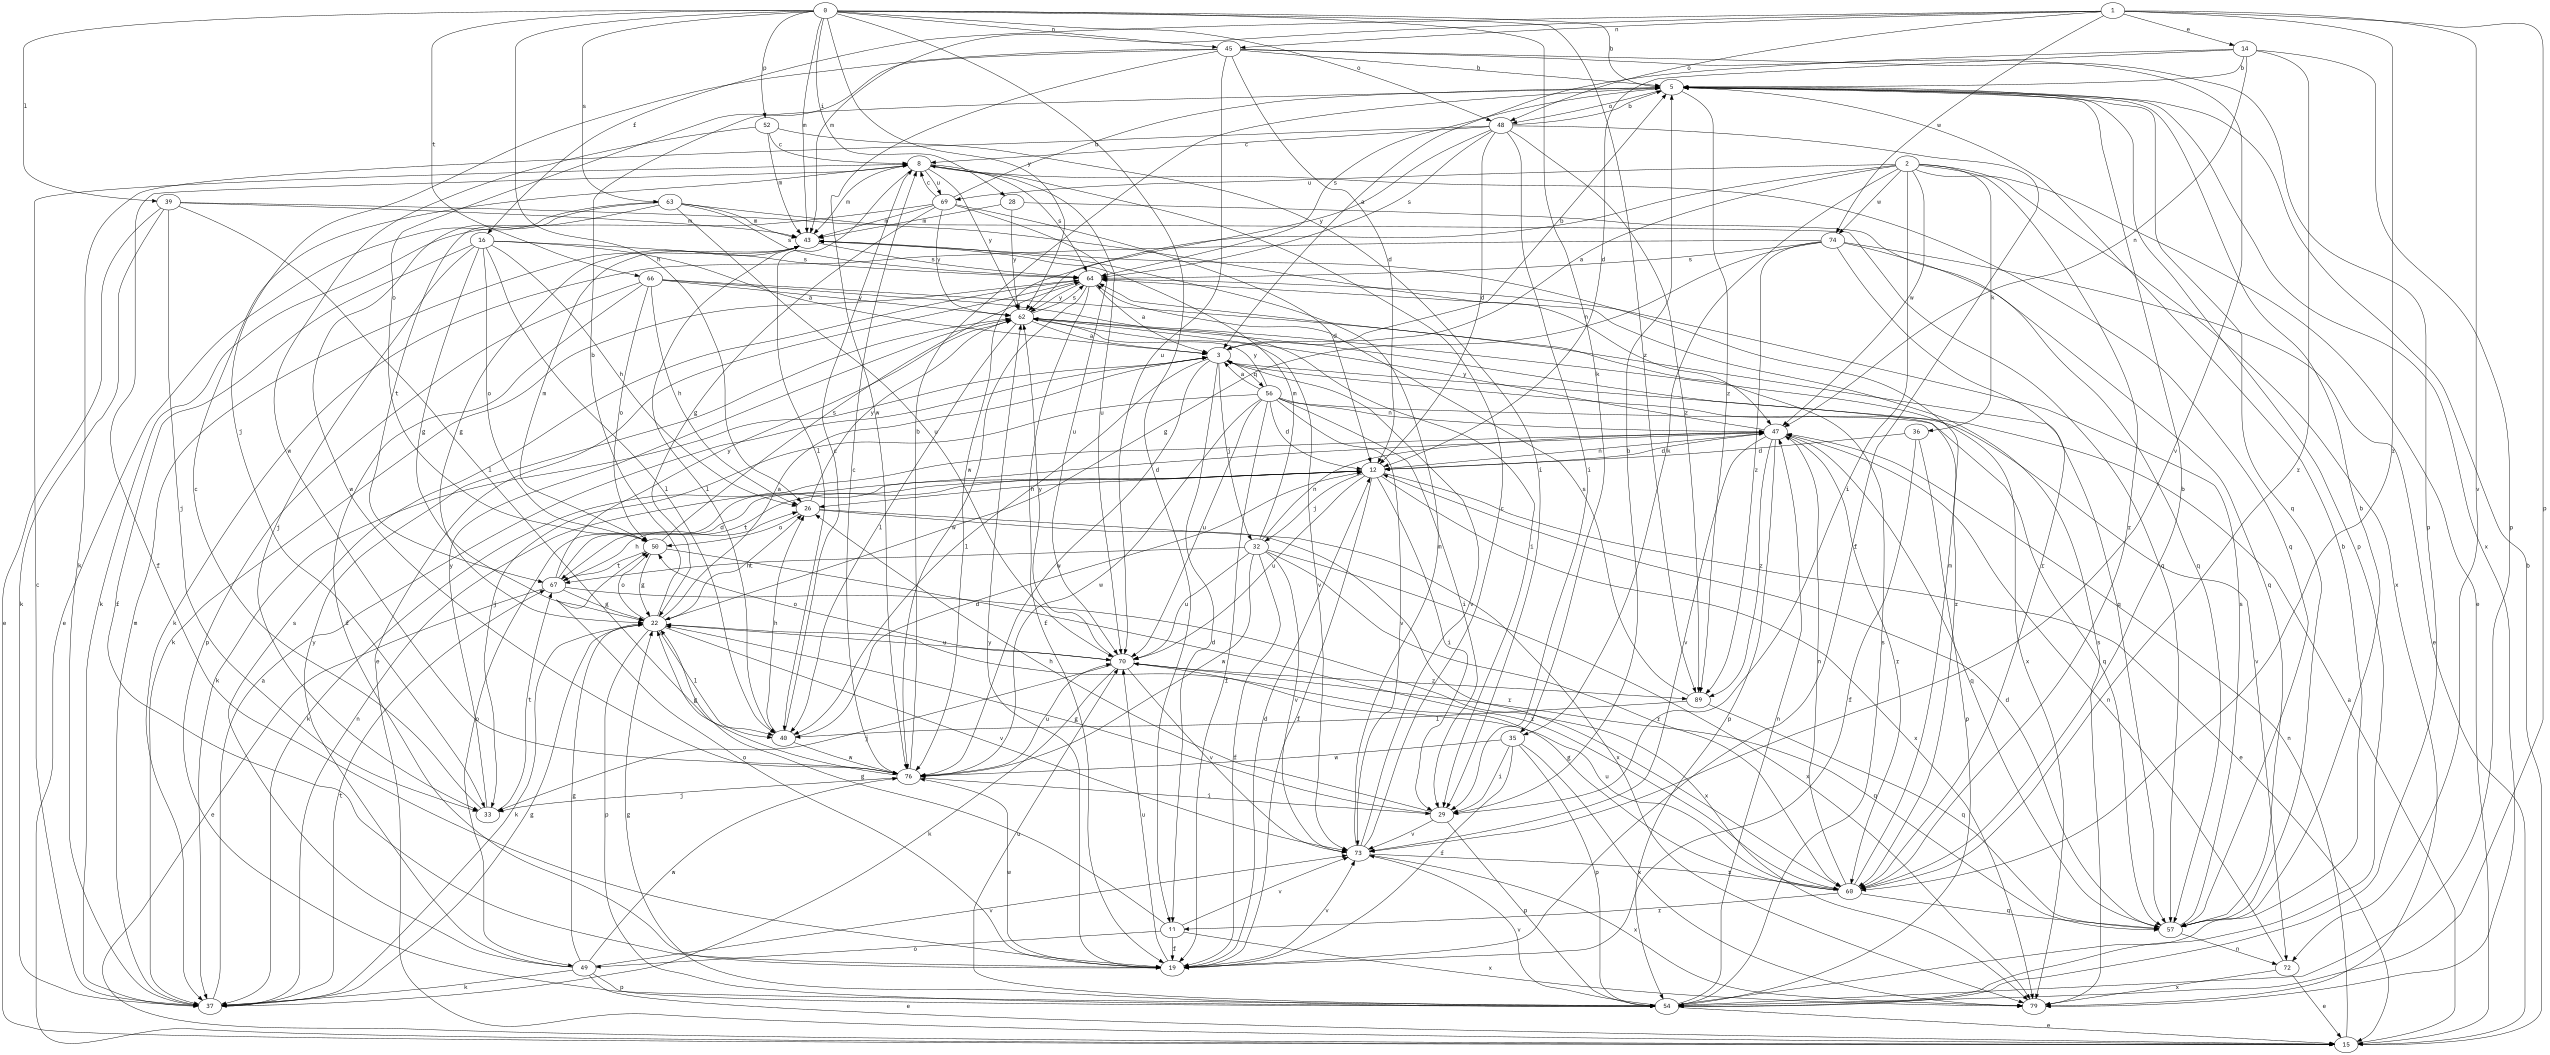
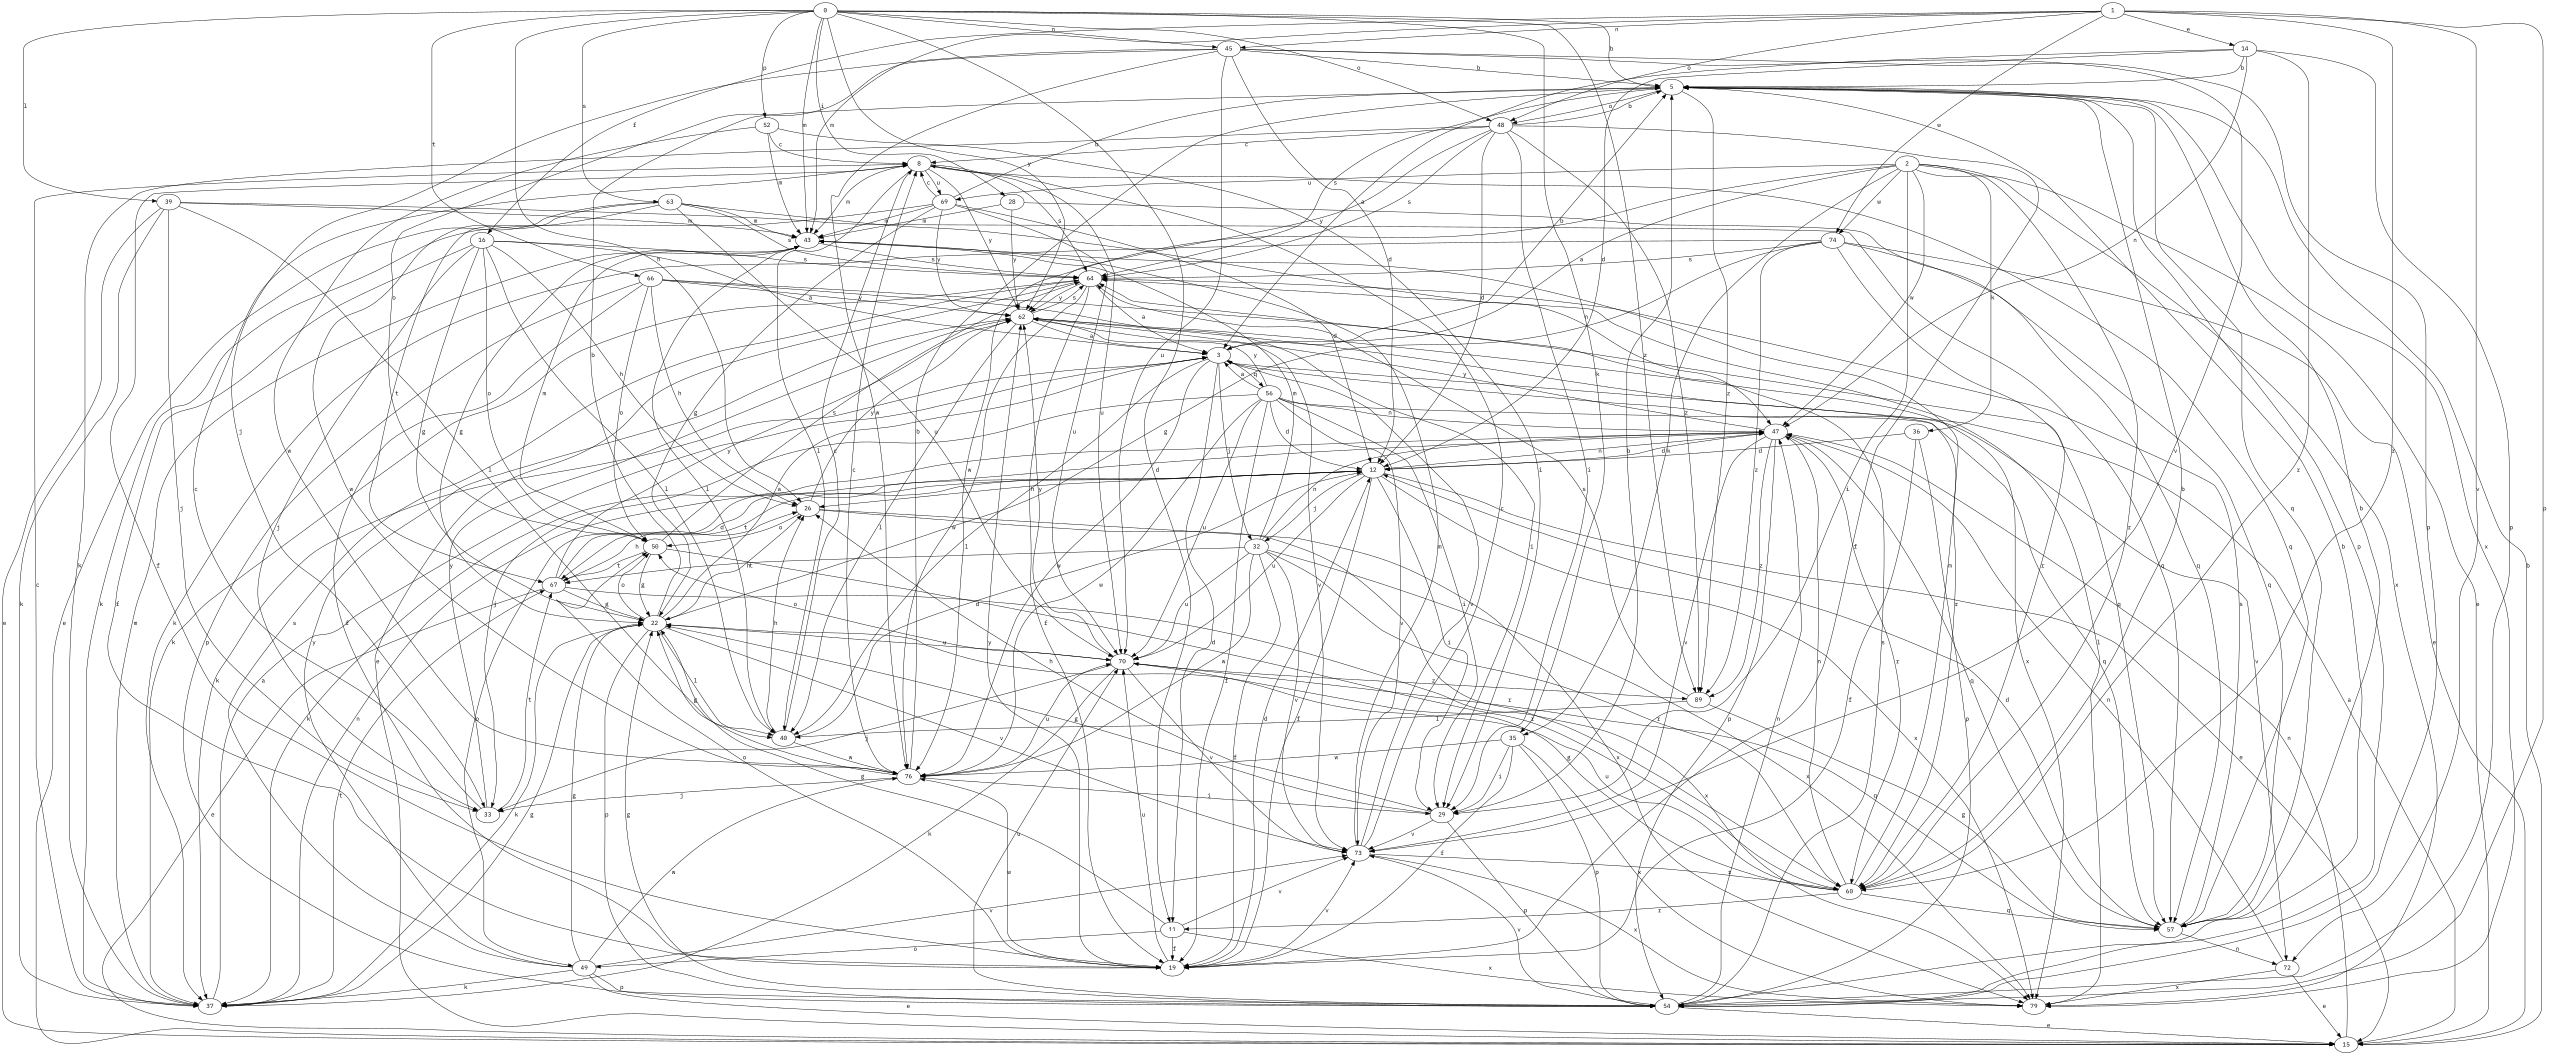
edge "79" -> "64": label "s" -> "l"
edge "89" -> "57": label "q" -> "g"
